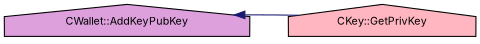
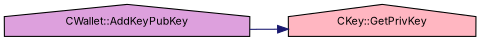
edge "CKey::GetPrivKey" -> "CWallet::AddKeyPubKey": reversed
